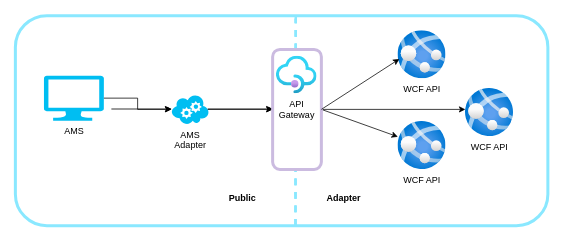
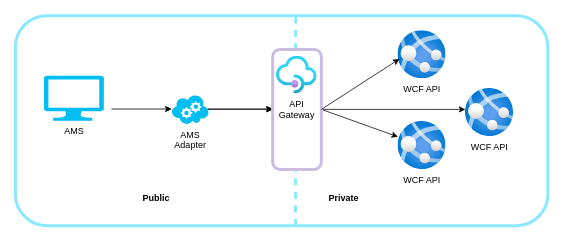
edge "AMS" -> "AMS Adapter": removed
node "Public": moved (243, 198) -> (156, 198)
node "Adapter": label "Adapter" -> "Private"
